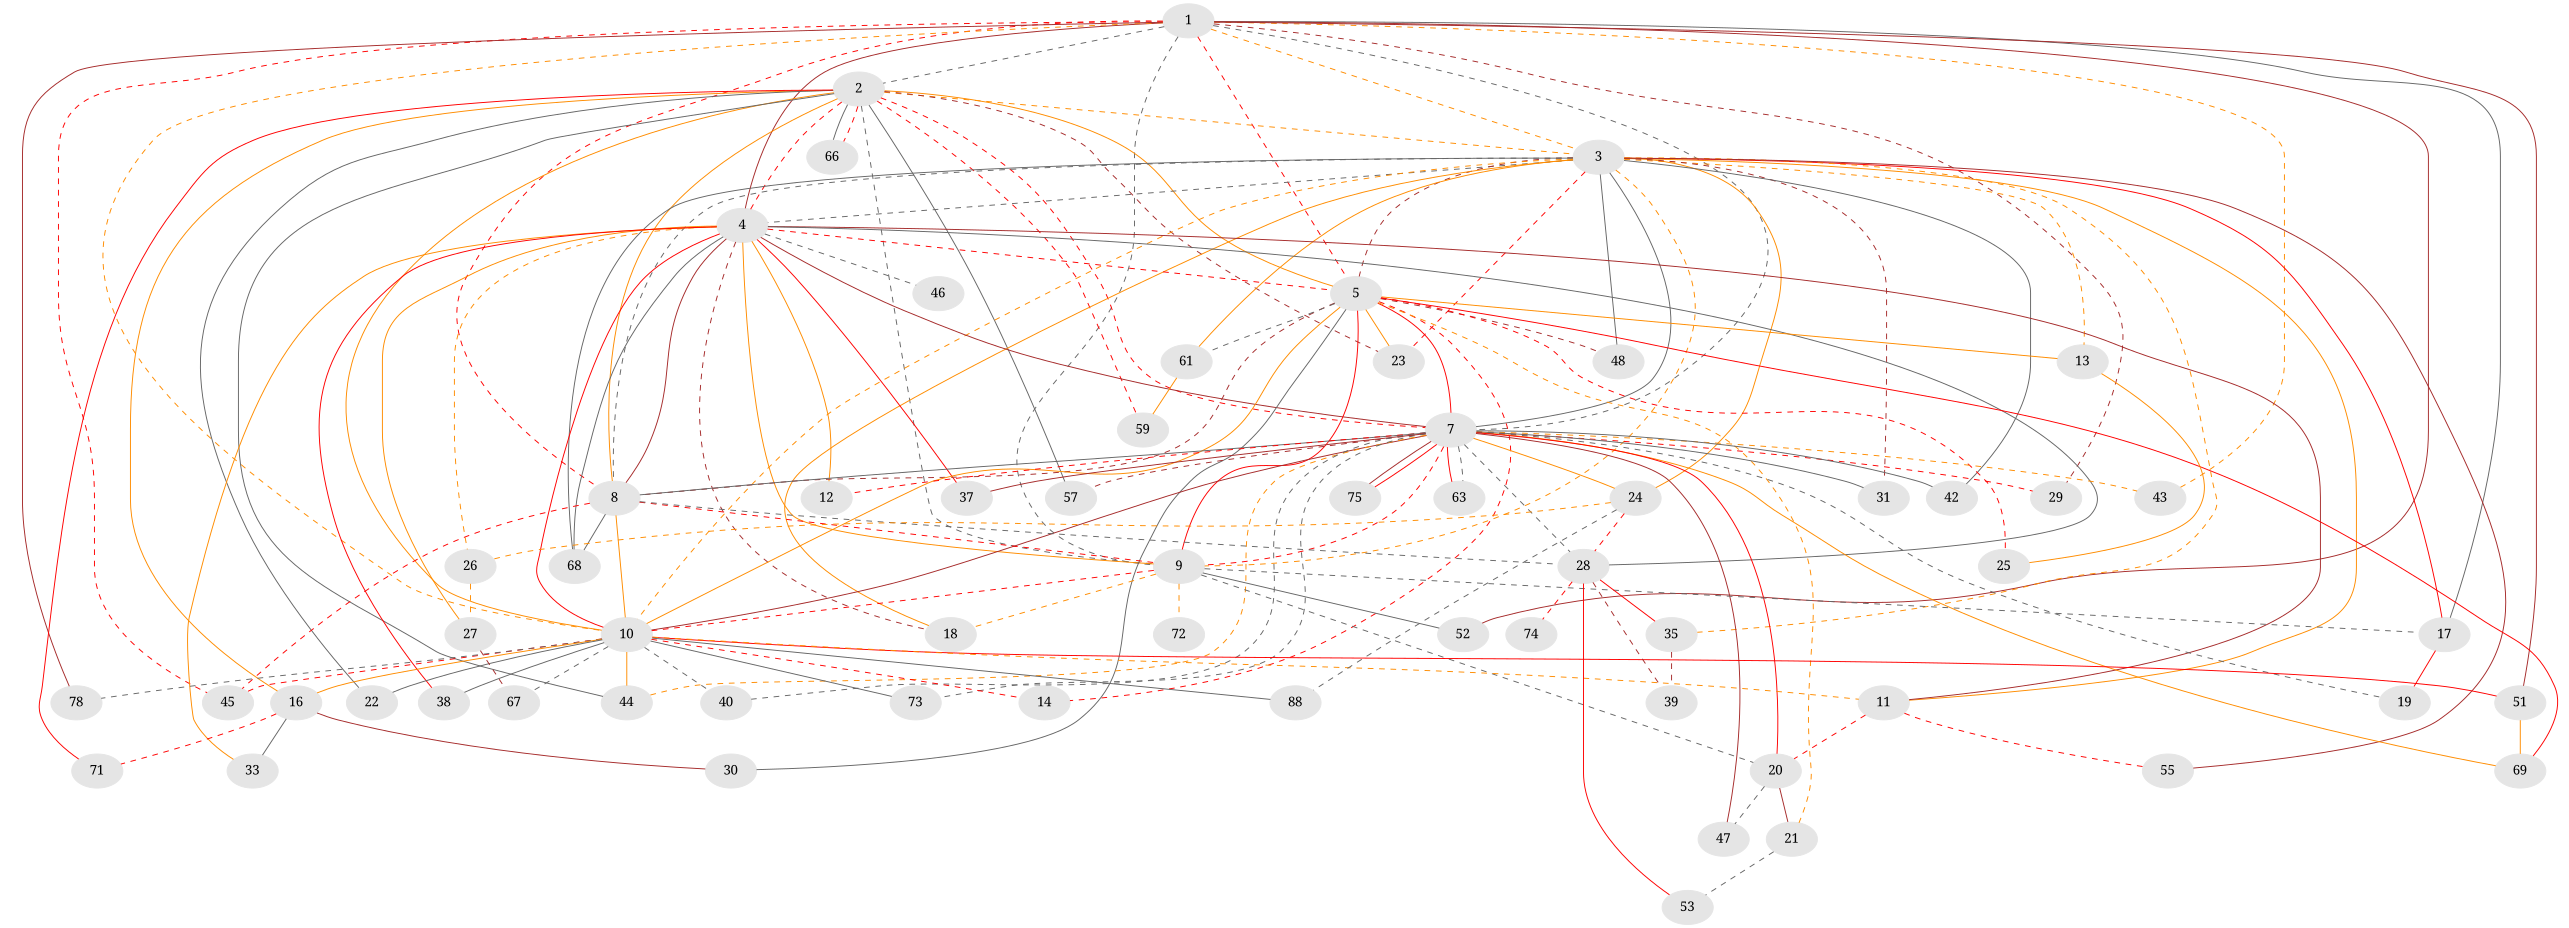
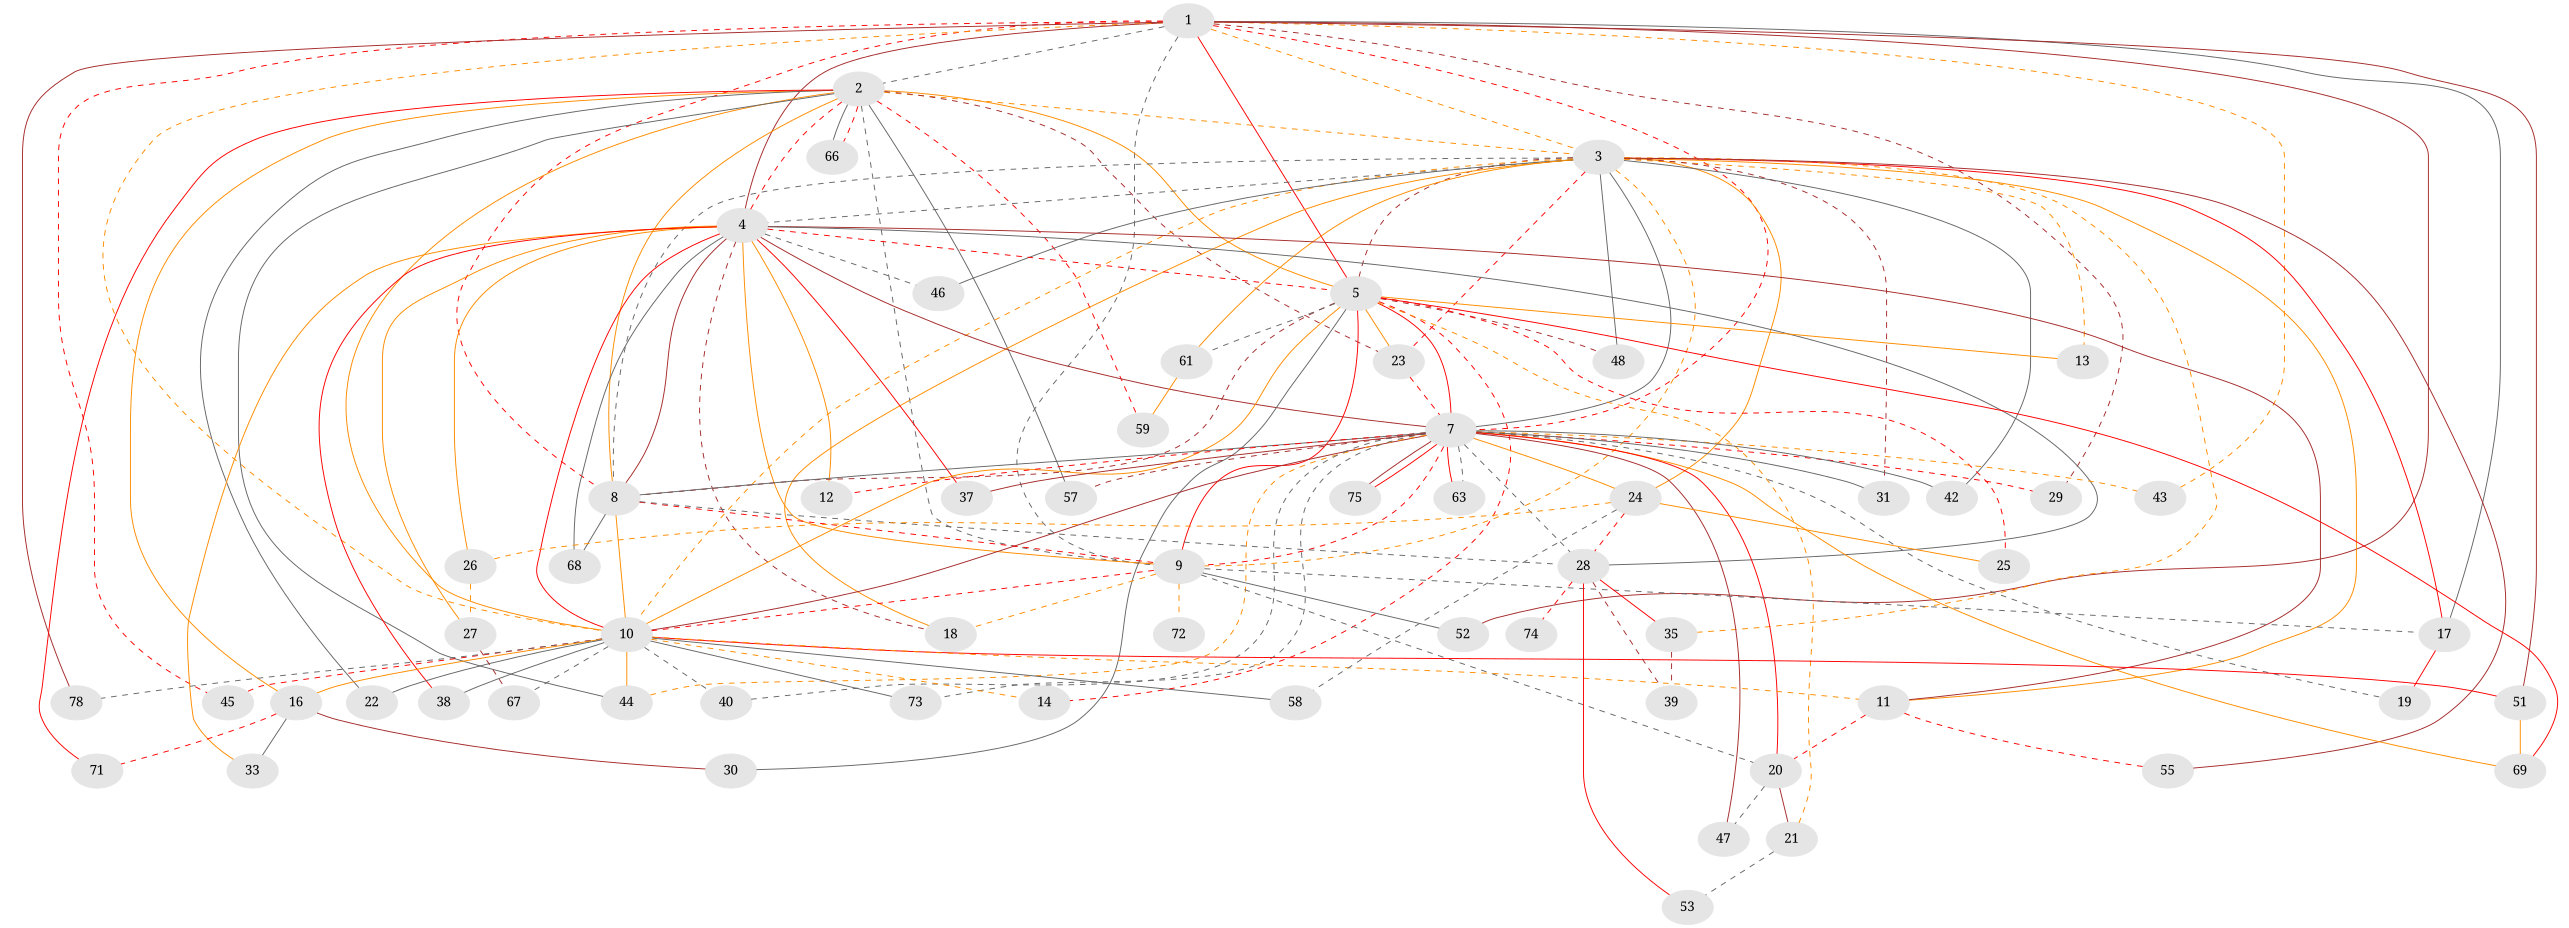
edge "1" -- "7": color gray40 -> red
edge "1" -- "5": style dashed -> solid
edge "3" -- "68": now "3" -- "46"
edge "4" -- "26": style dashed -> solid
edge "2" -- "7": now "23" -- "7"
edge "13" -- "25": now "24" -- "25"
edge "8" -- "45": removed
edge "10" -- "14": color red -> darkorange
node "88": label "88" -> "58"
